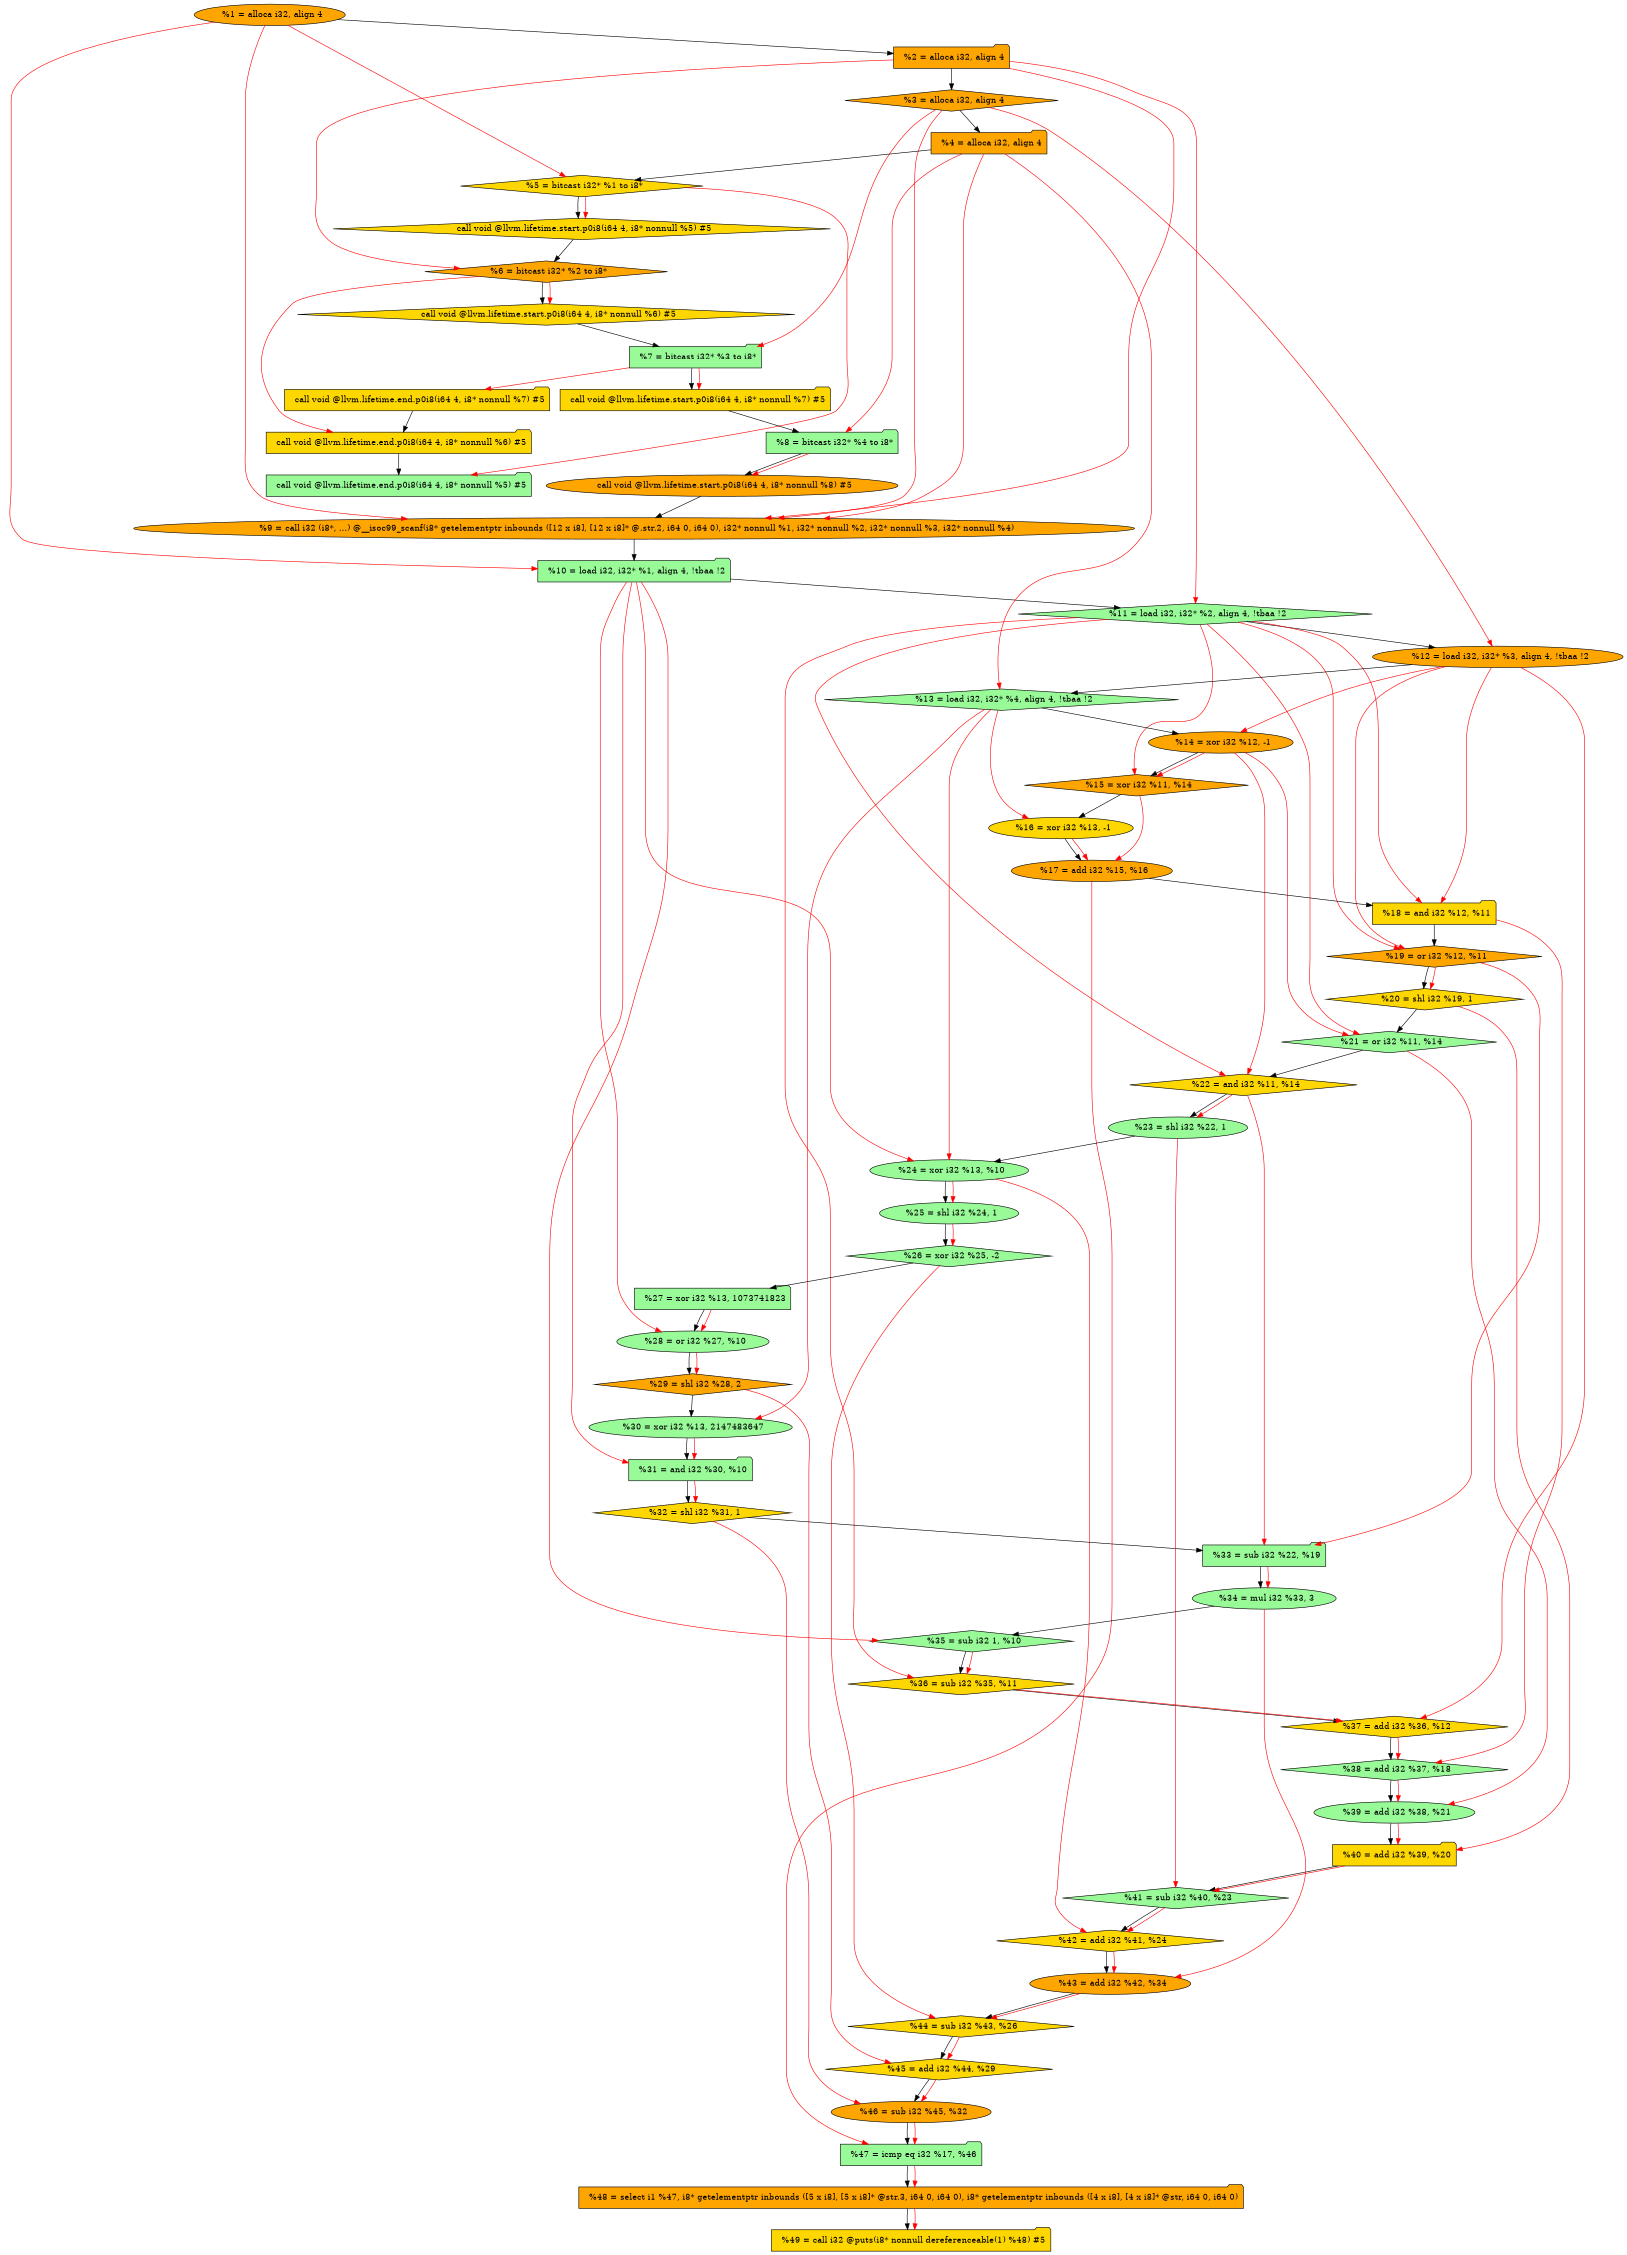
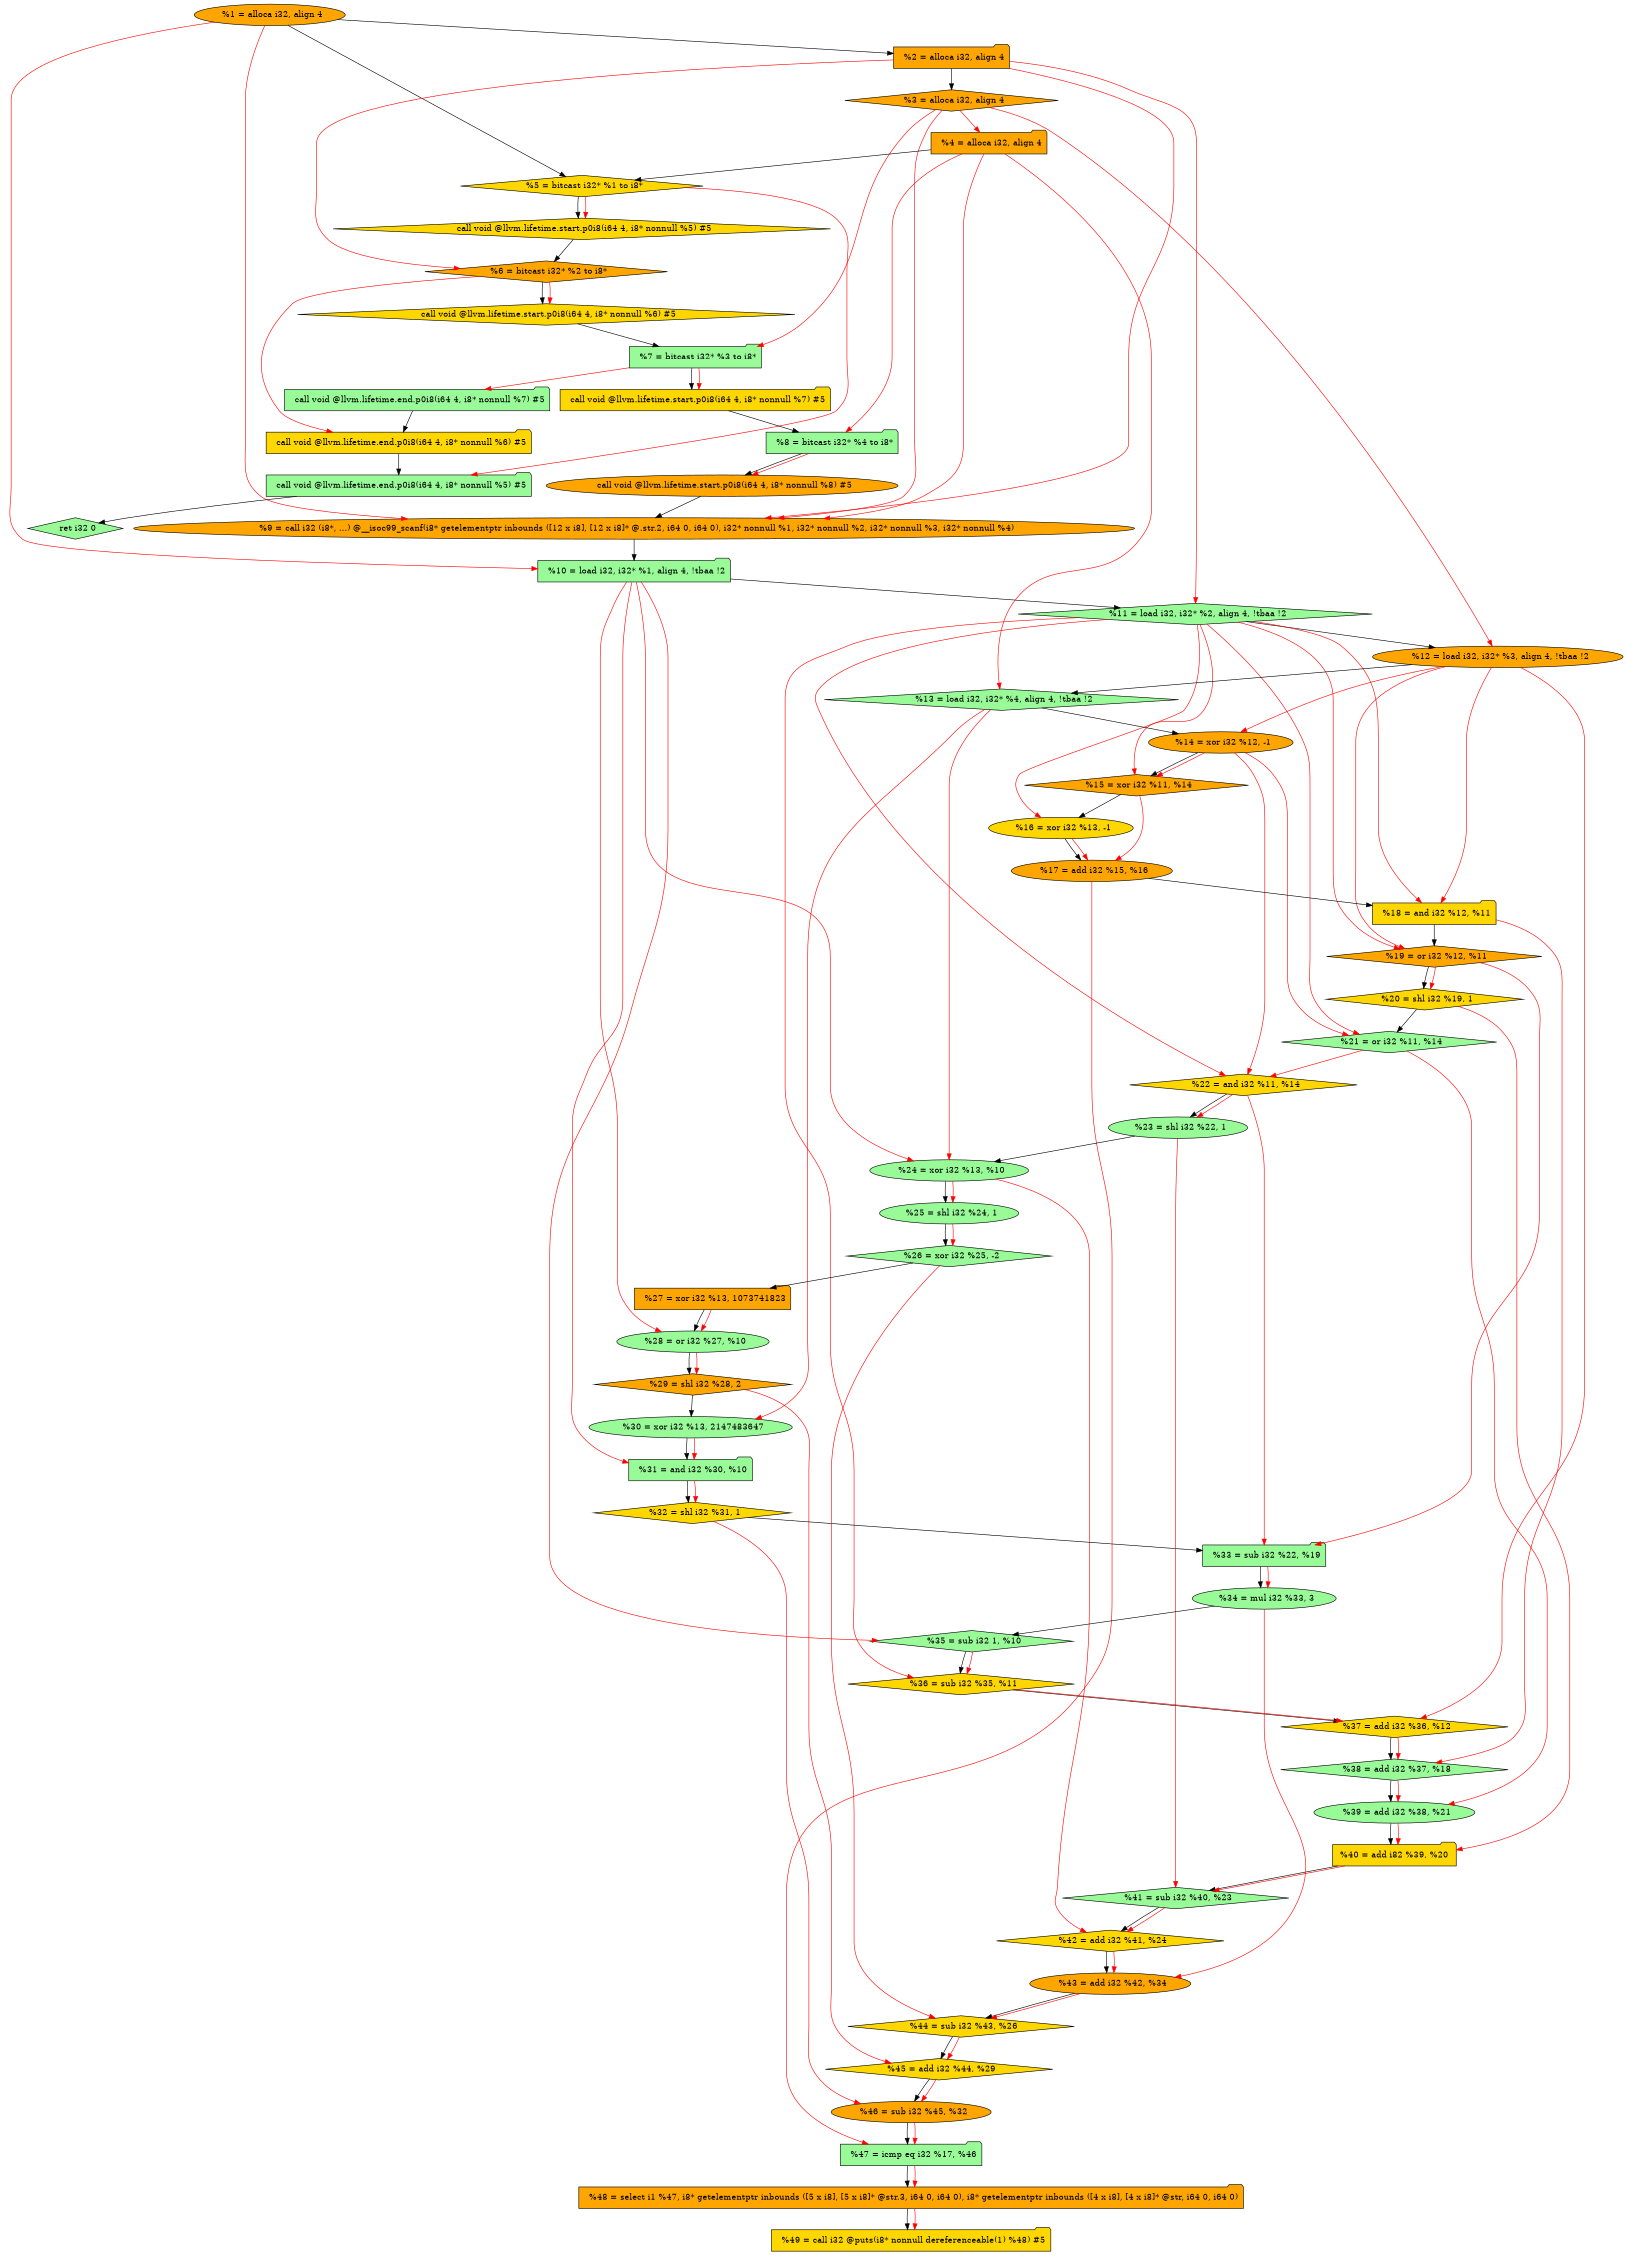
edge "%1 = alloca i32, align 4" -> "%5 = bitcast i32* %1 to i8*": color red -> black
edge "%3 = alloca i32, align 4" -> "%4 = alloca i32, align 4": color black -> red
node "call void @llvm.lifetime.end.p0i8(i64 4, i8* nonnull %7) #5": fillcolor gold -> palegreen
node "ret i32 0": added
edge "%13 = load i32, i32* %4, align 4, !tbaa !2" -> "%16 = xor i32 %13, -1": now "%11 = load i32, i32* %2, align 4, !tbaa !2" -> "%16 = xor i32 %13, -1"
edge "%21 = or i32 %11, %14" -> "%22 = and i32 %11, %14": color black -> red
node "%27 = xor i32 %13, 1073741823": fillcolor palegreen -> orange
node "%40 = add i32 %39, %20": label "%40 = add i32 %39, %20" -> "%40 = add i82 %39, %20"
